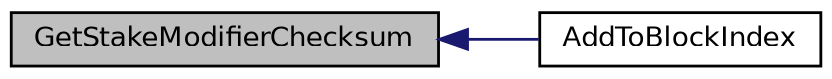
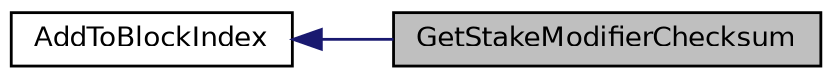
edge "AddToBlockIndex" -> "GetStakeModifierChecksum": reversed
